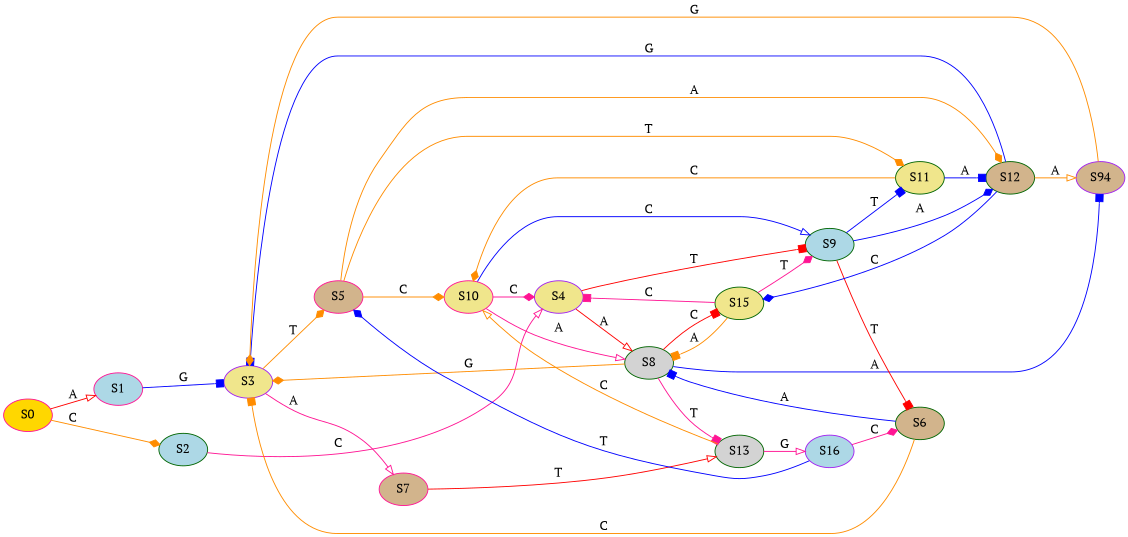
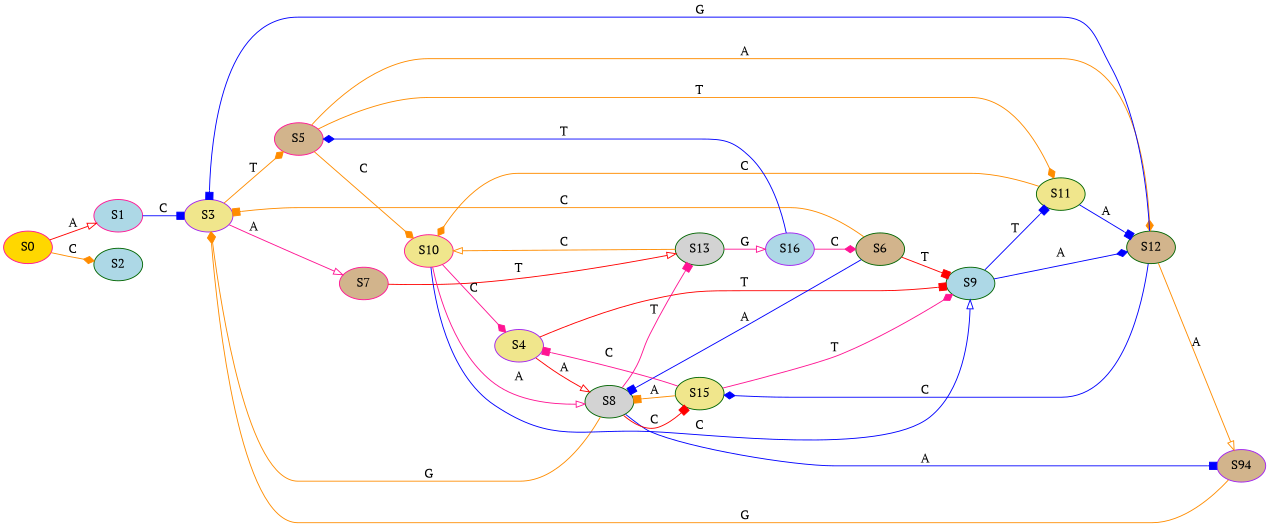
edge "S9" -> "S6": reversed
edge "S1" -> "S3": label "G" -> "C"
edge "S2" -> "S4": removed, label "C"
